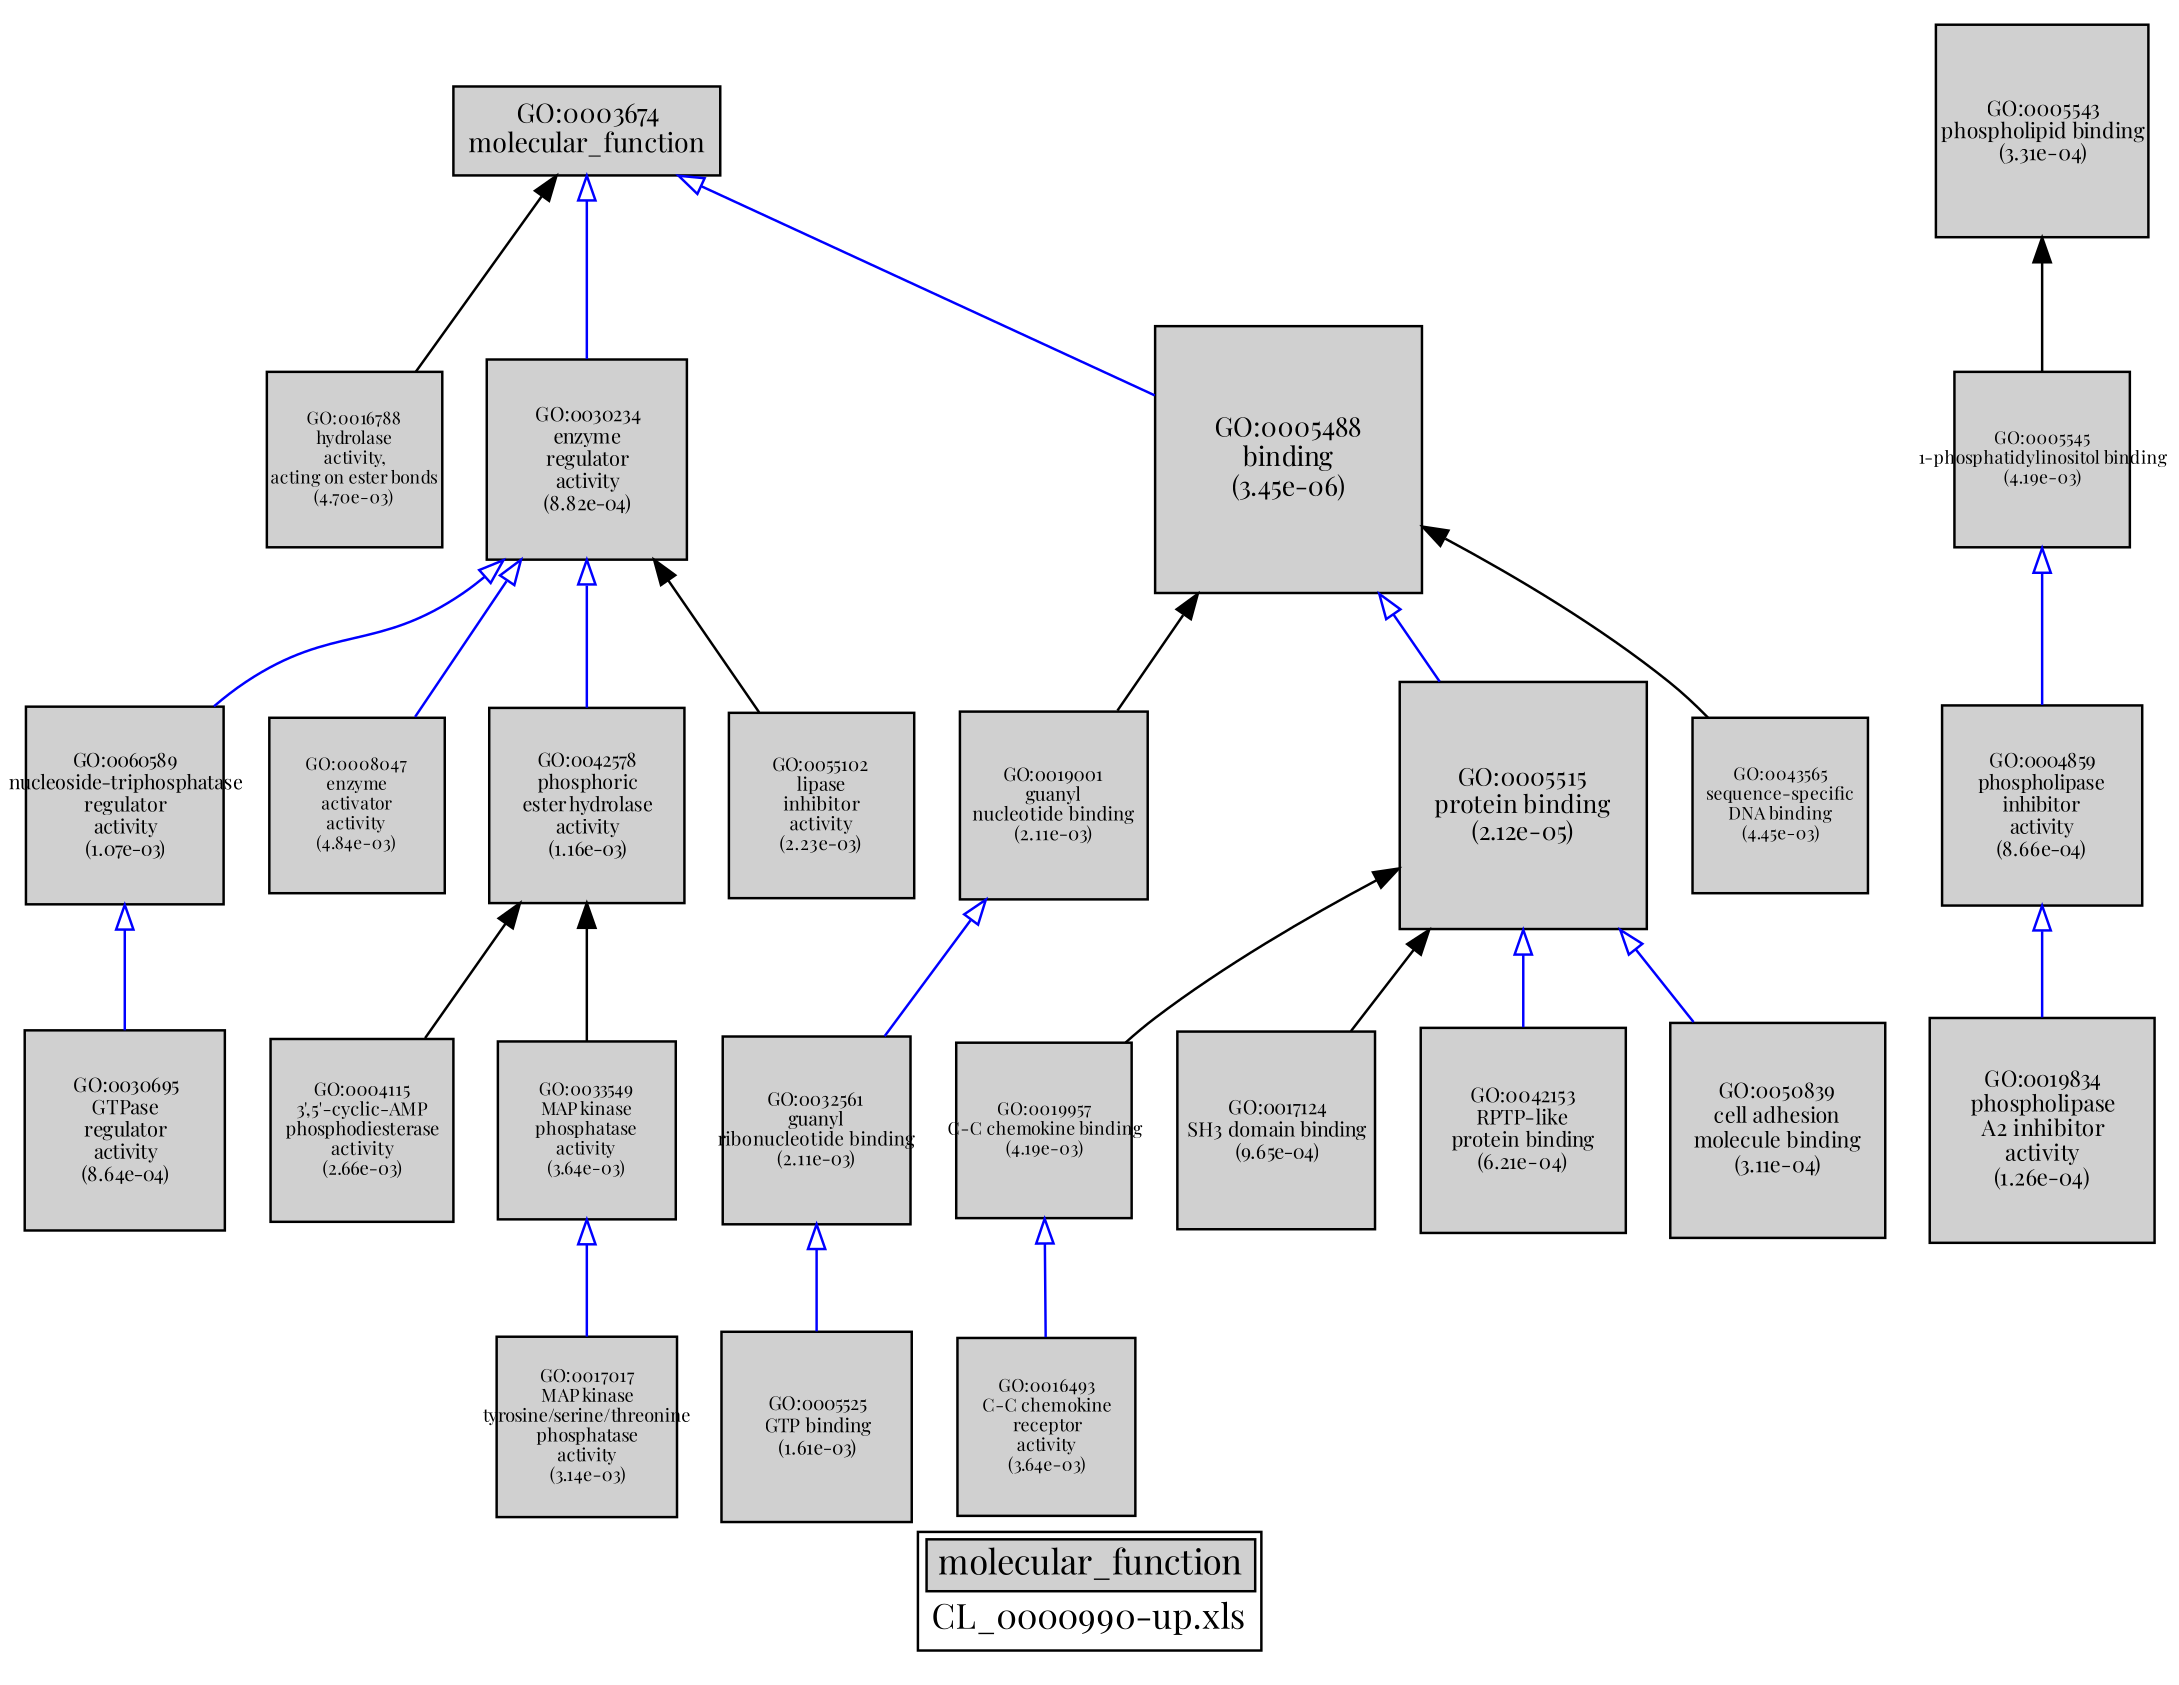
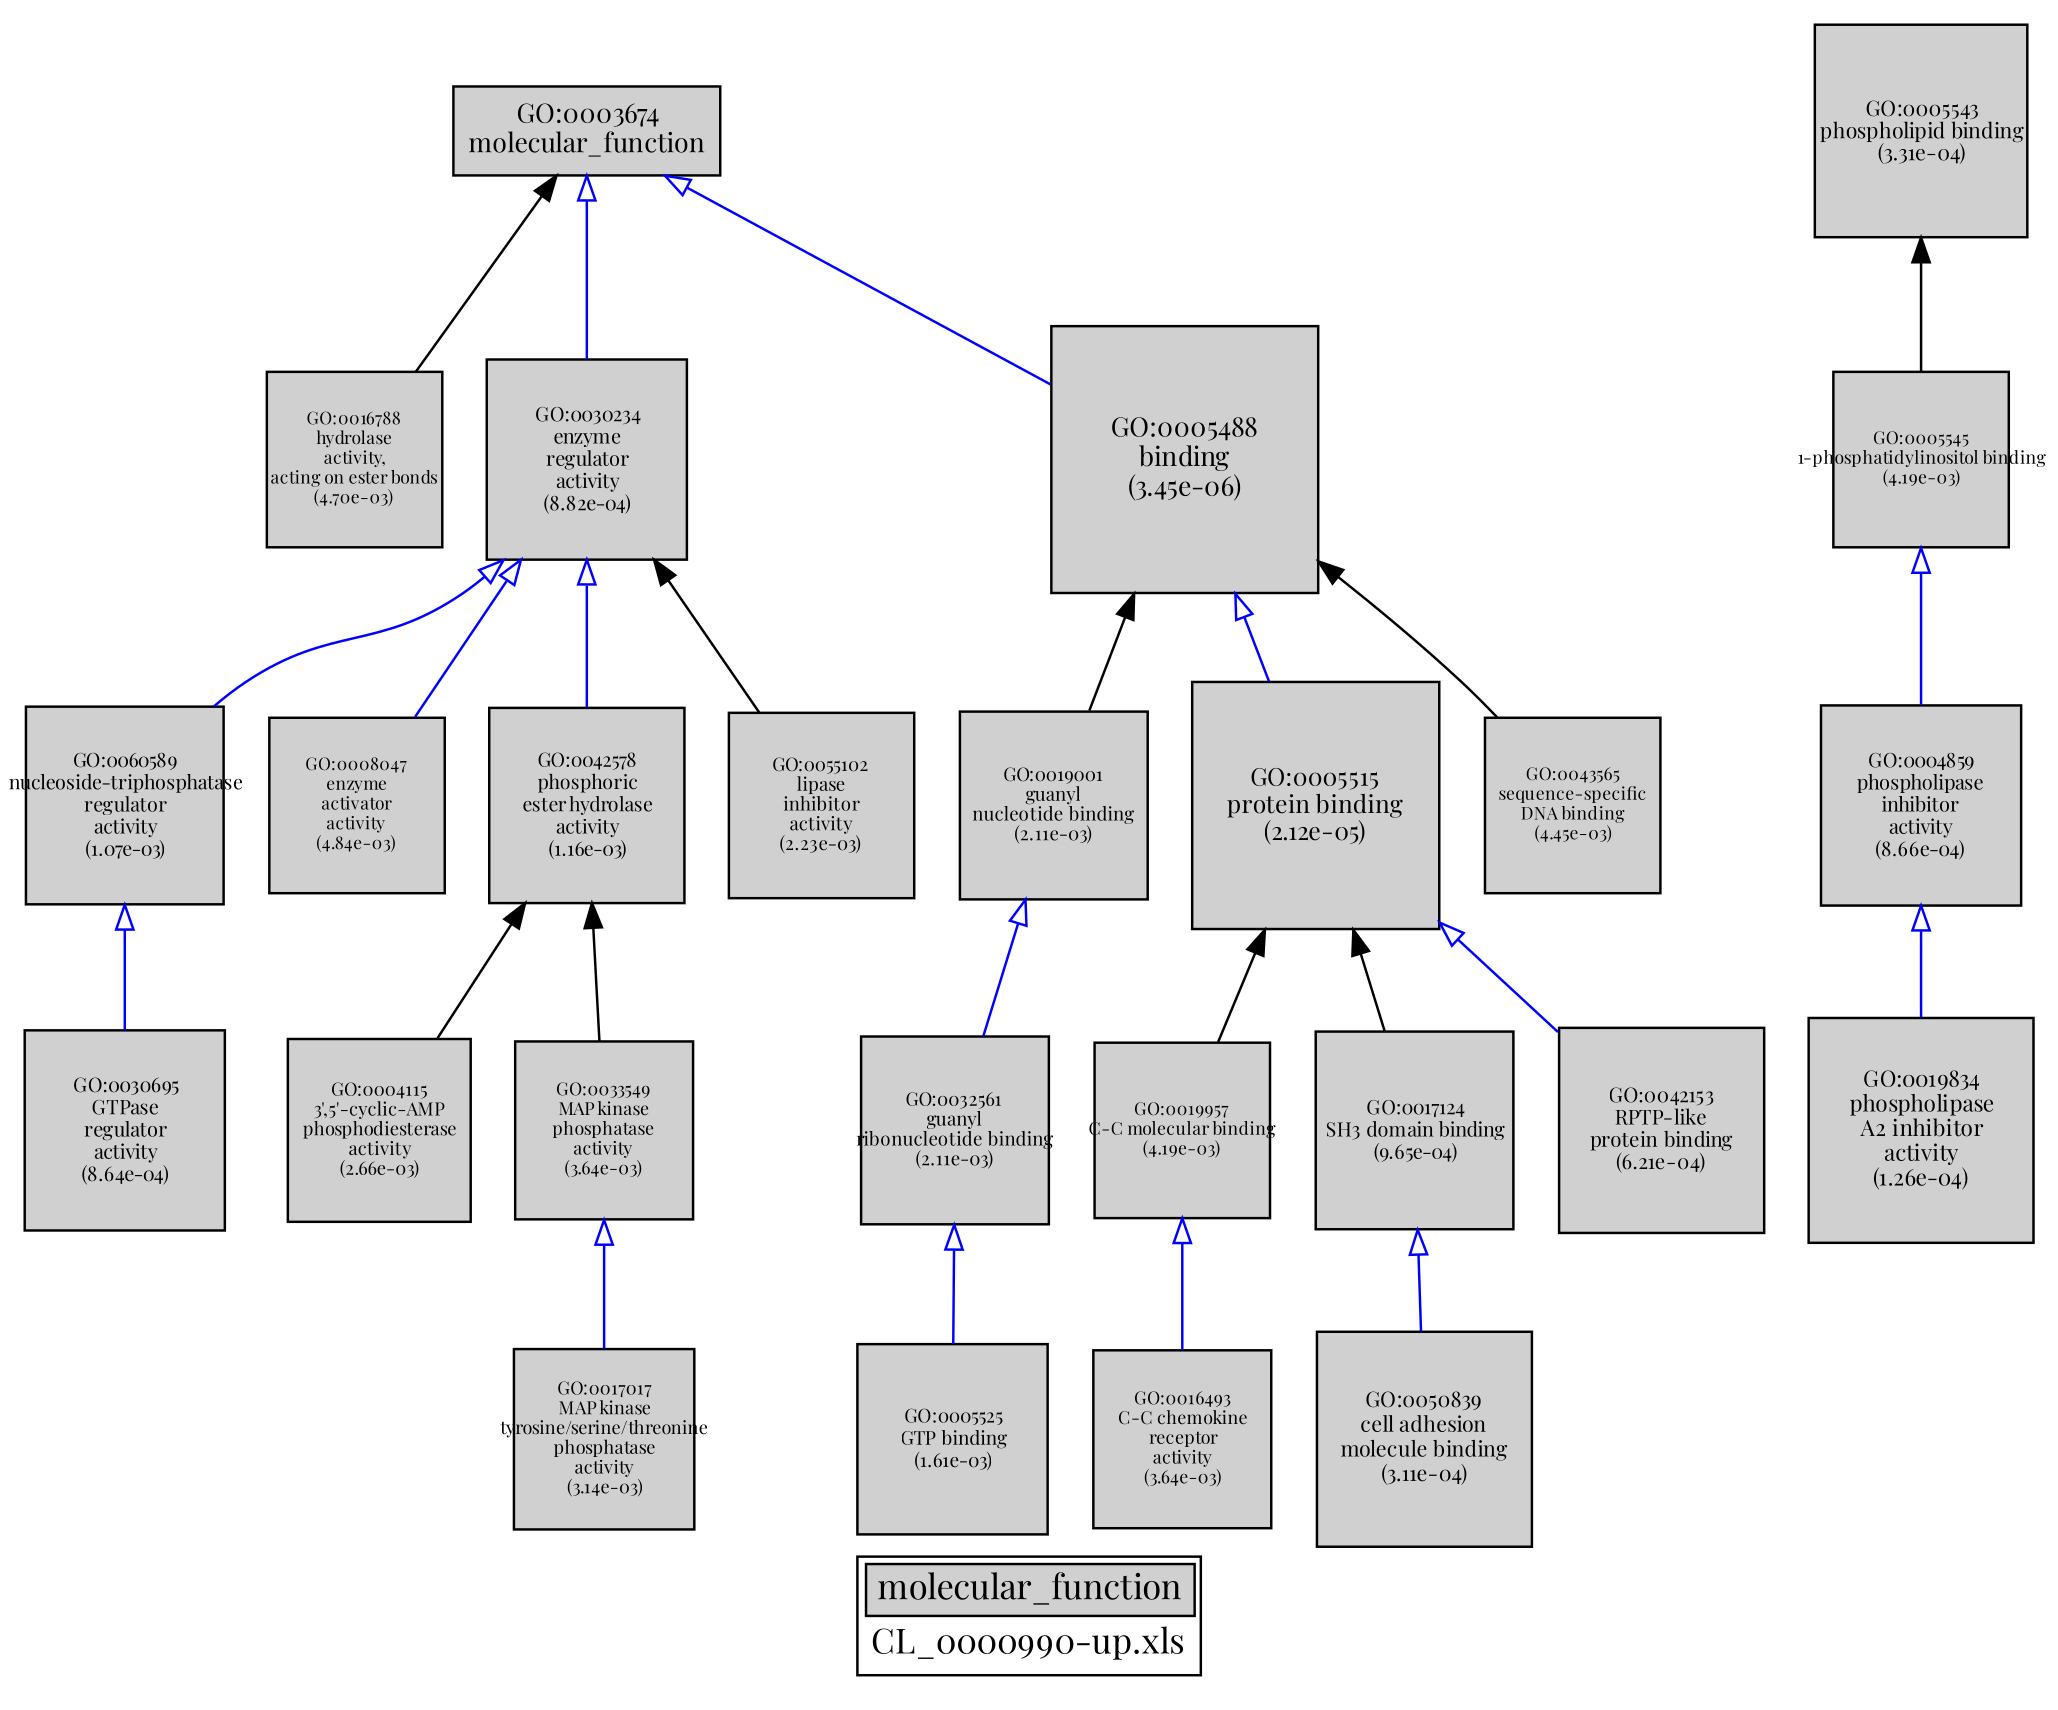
edge "GO:0050839" -> "GO:0005515": now "GO:0050839" -> "GO:0017124"
node "GO:0019957": text "C-C chemokine binding" -> "C-C molecular binding"
